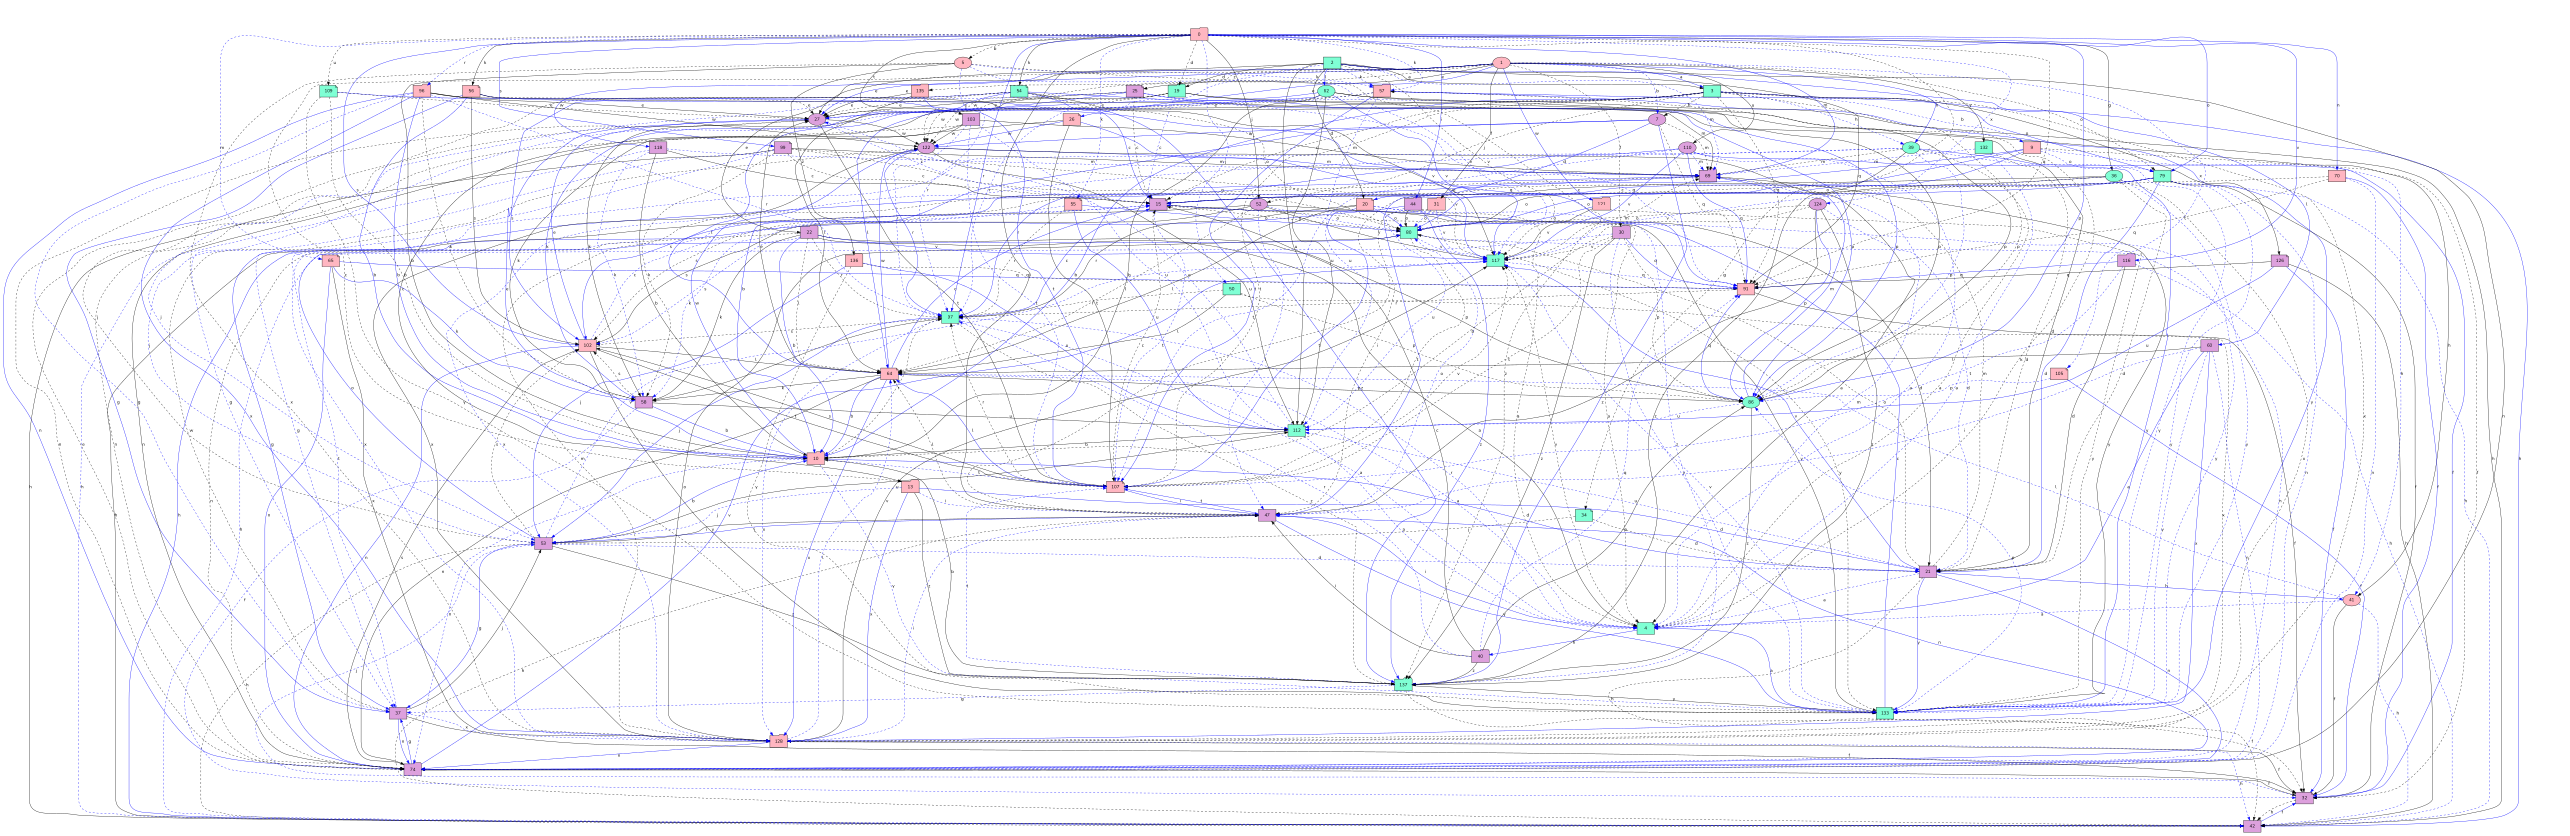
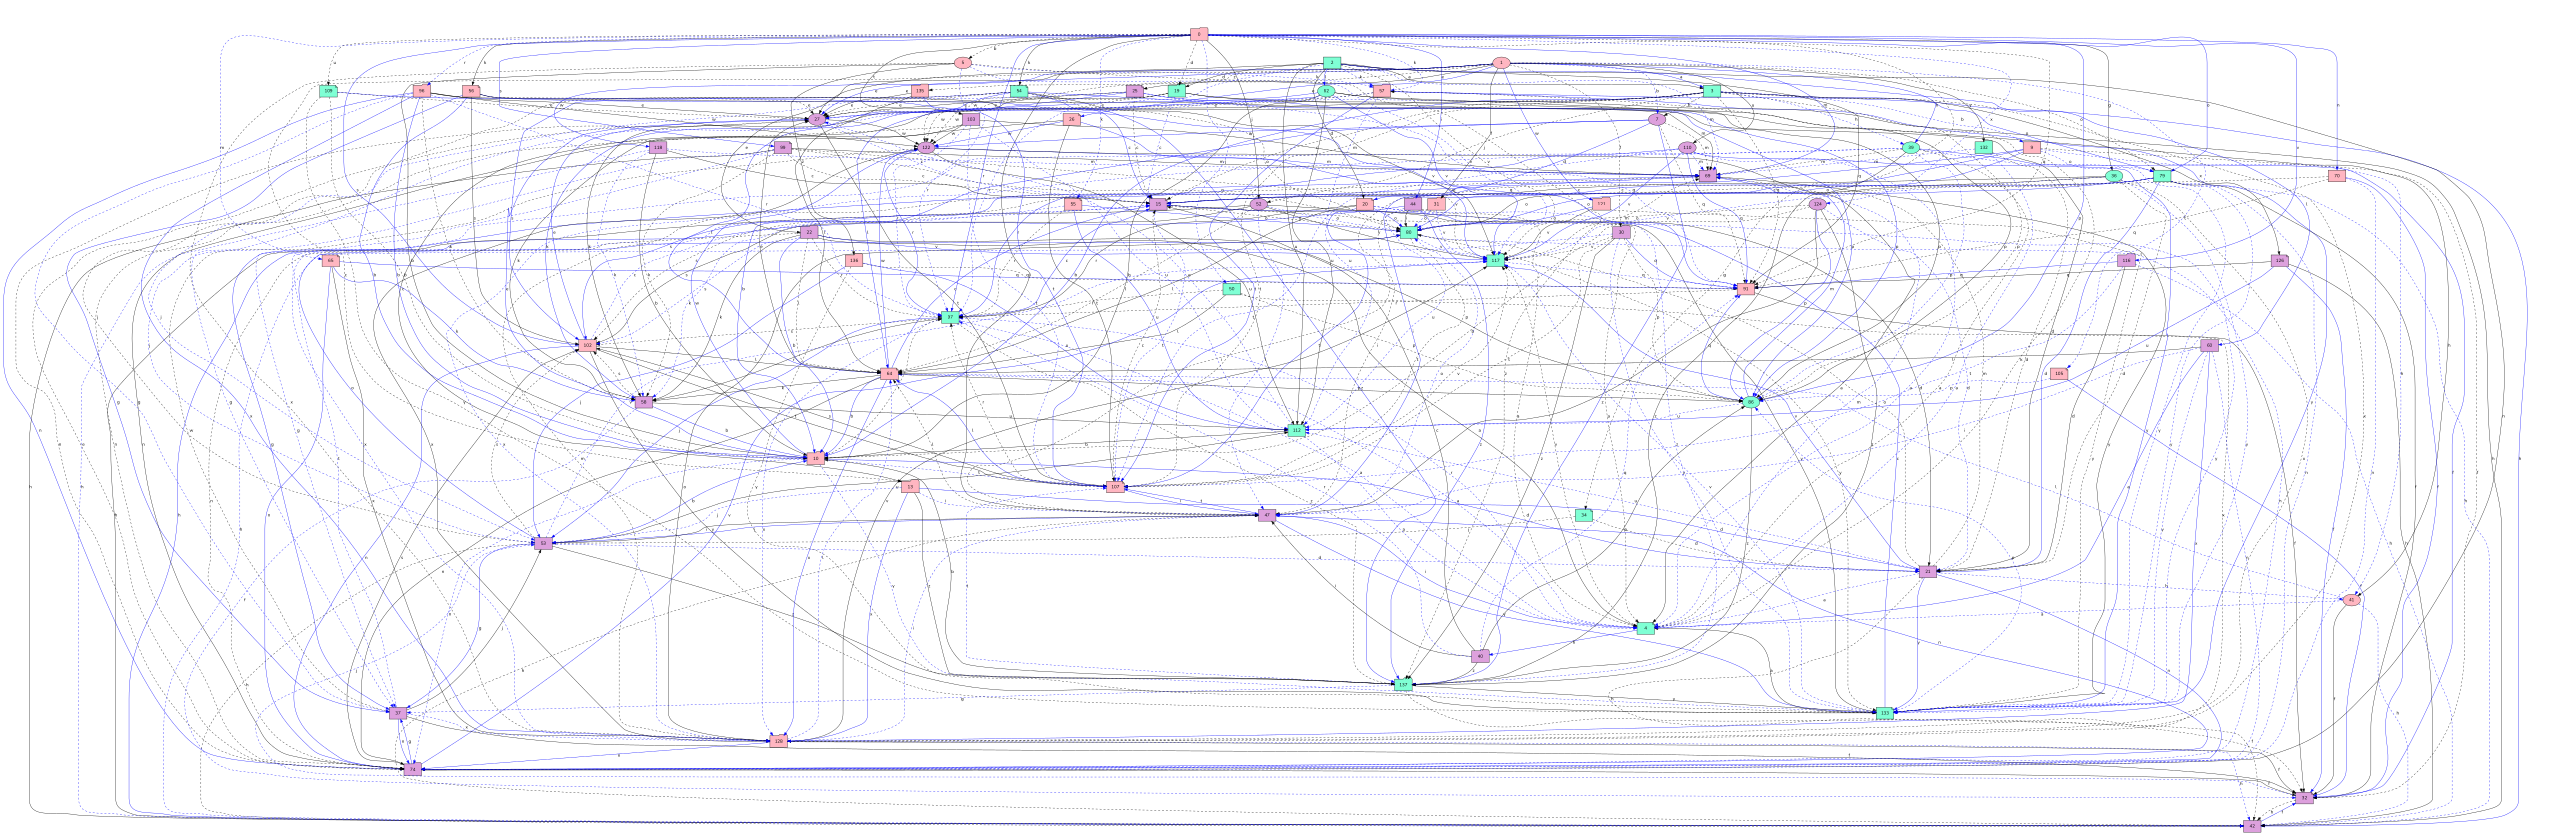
edge "44" -> "80": label "o" -> "i"
edge "21" -> "41": style solid -> dashed
edge "133" -> "4": color blue -> black
